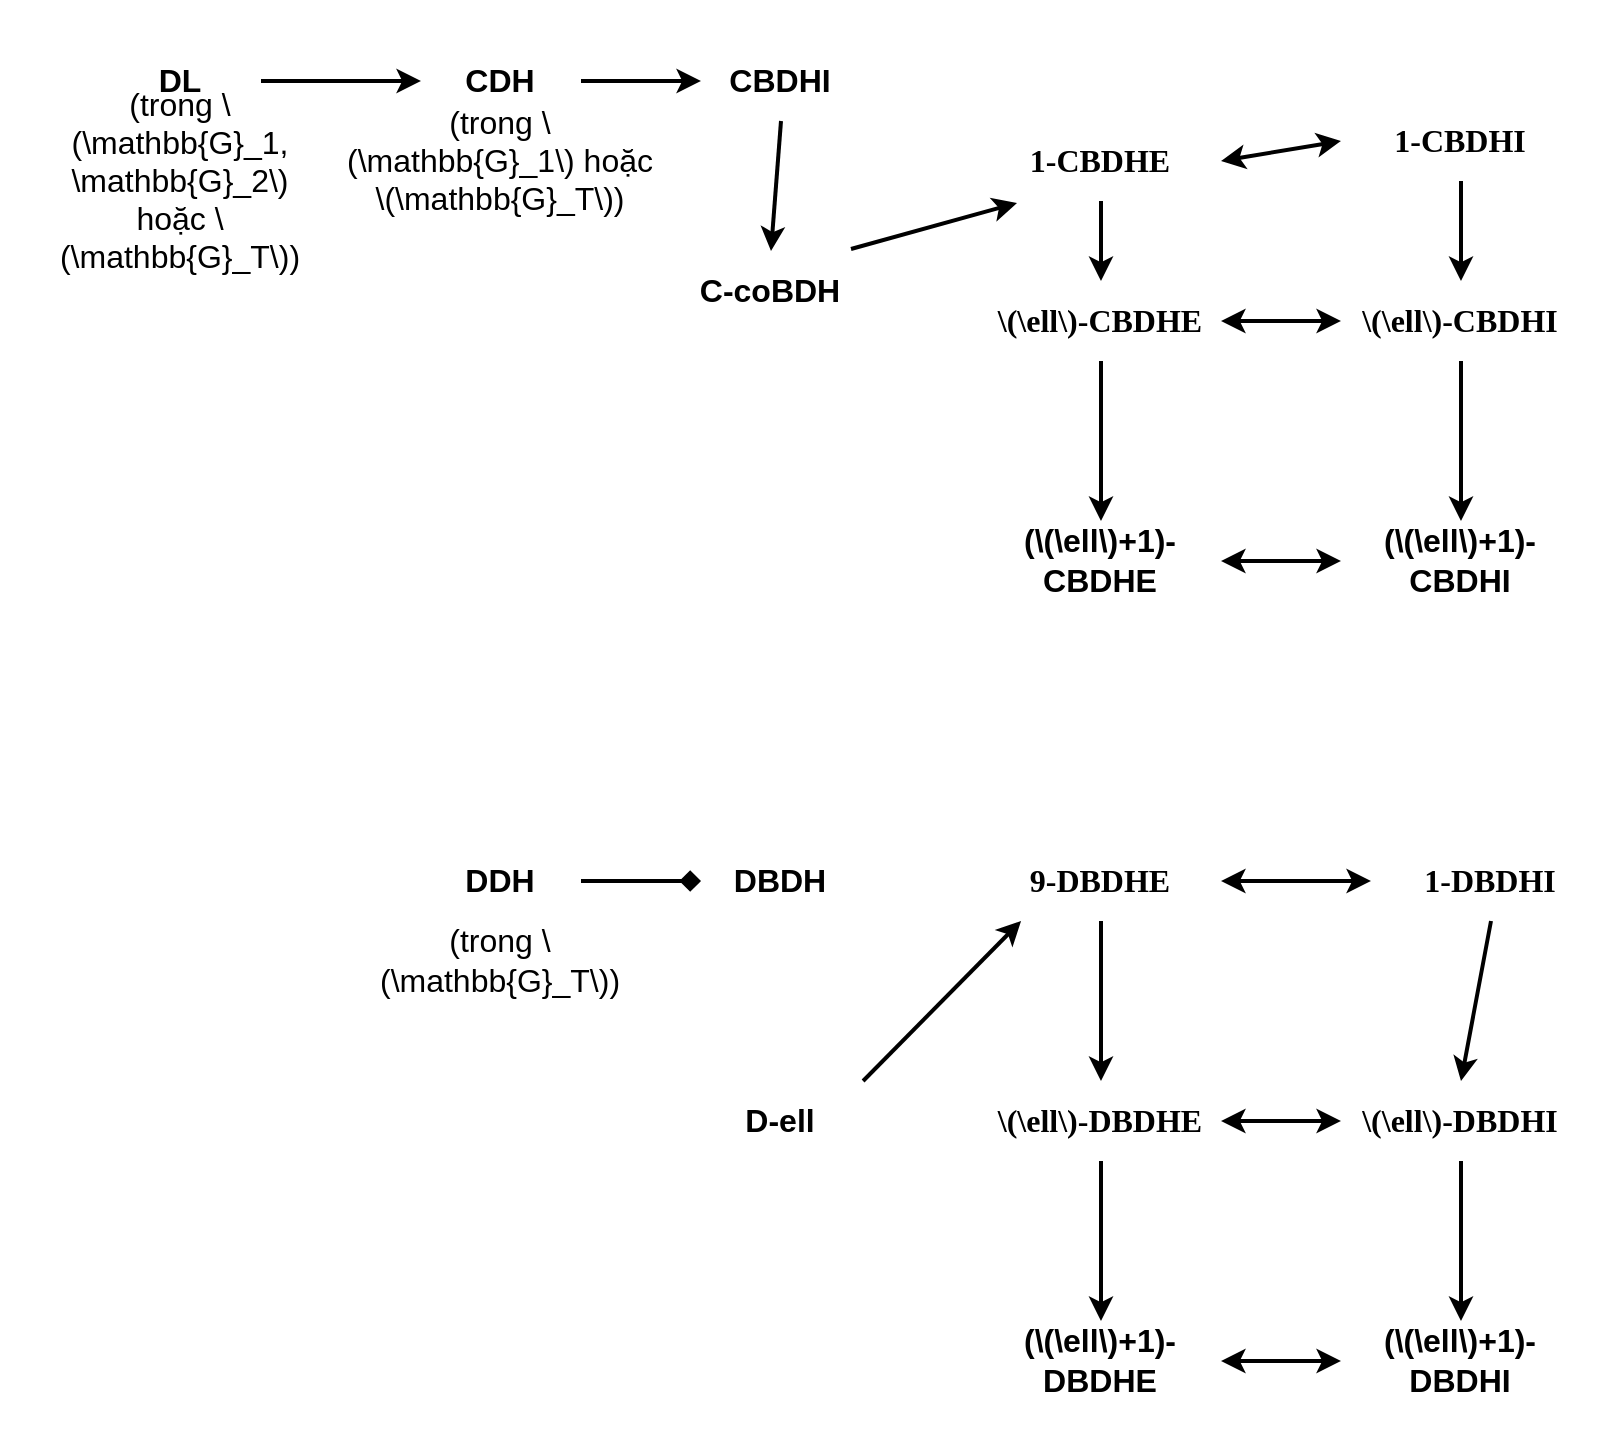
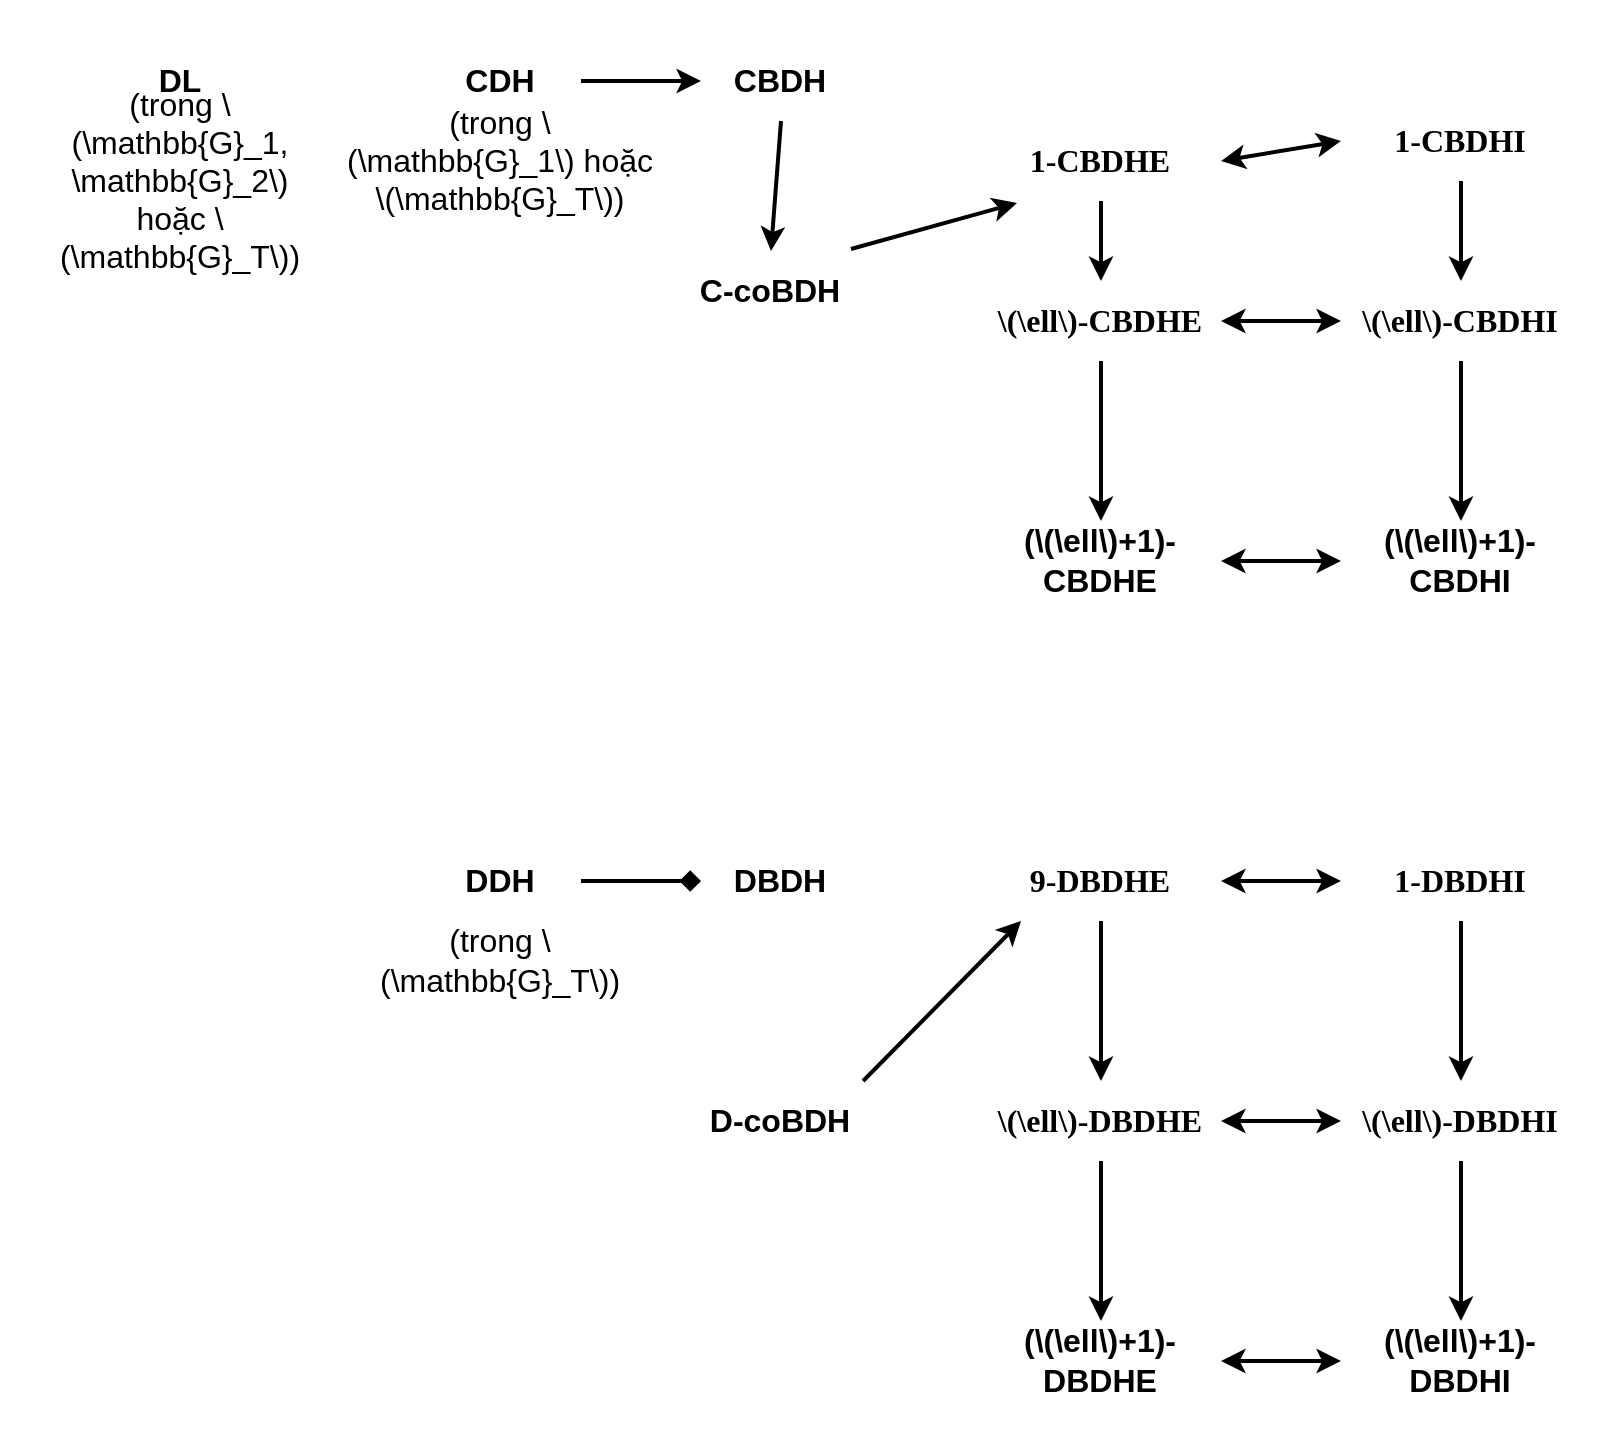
edge "DL" -> "CDH": removed
node "CBDHI": label "CBDHI" -> "CBDH"
node "1-DBDHI": moved (1491, 881) -> (1461, 881)
node "D-ell": label "D-ell" -> "D-coBDH"
